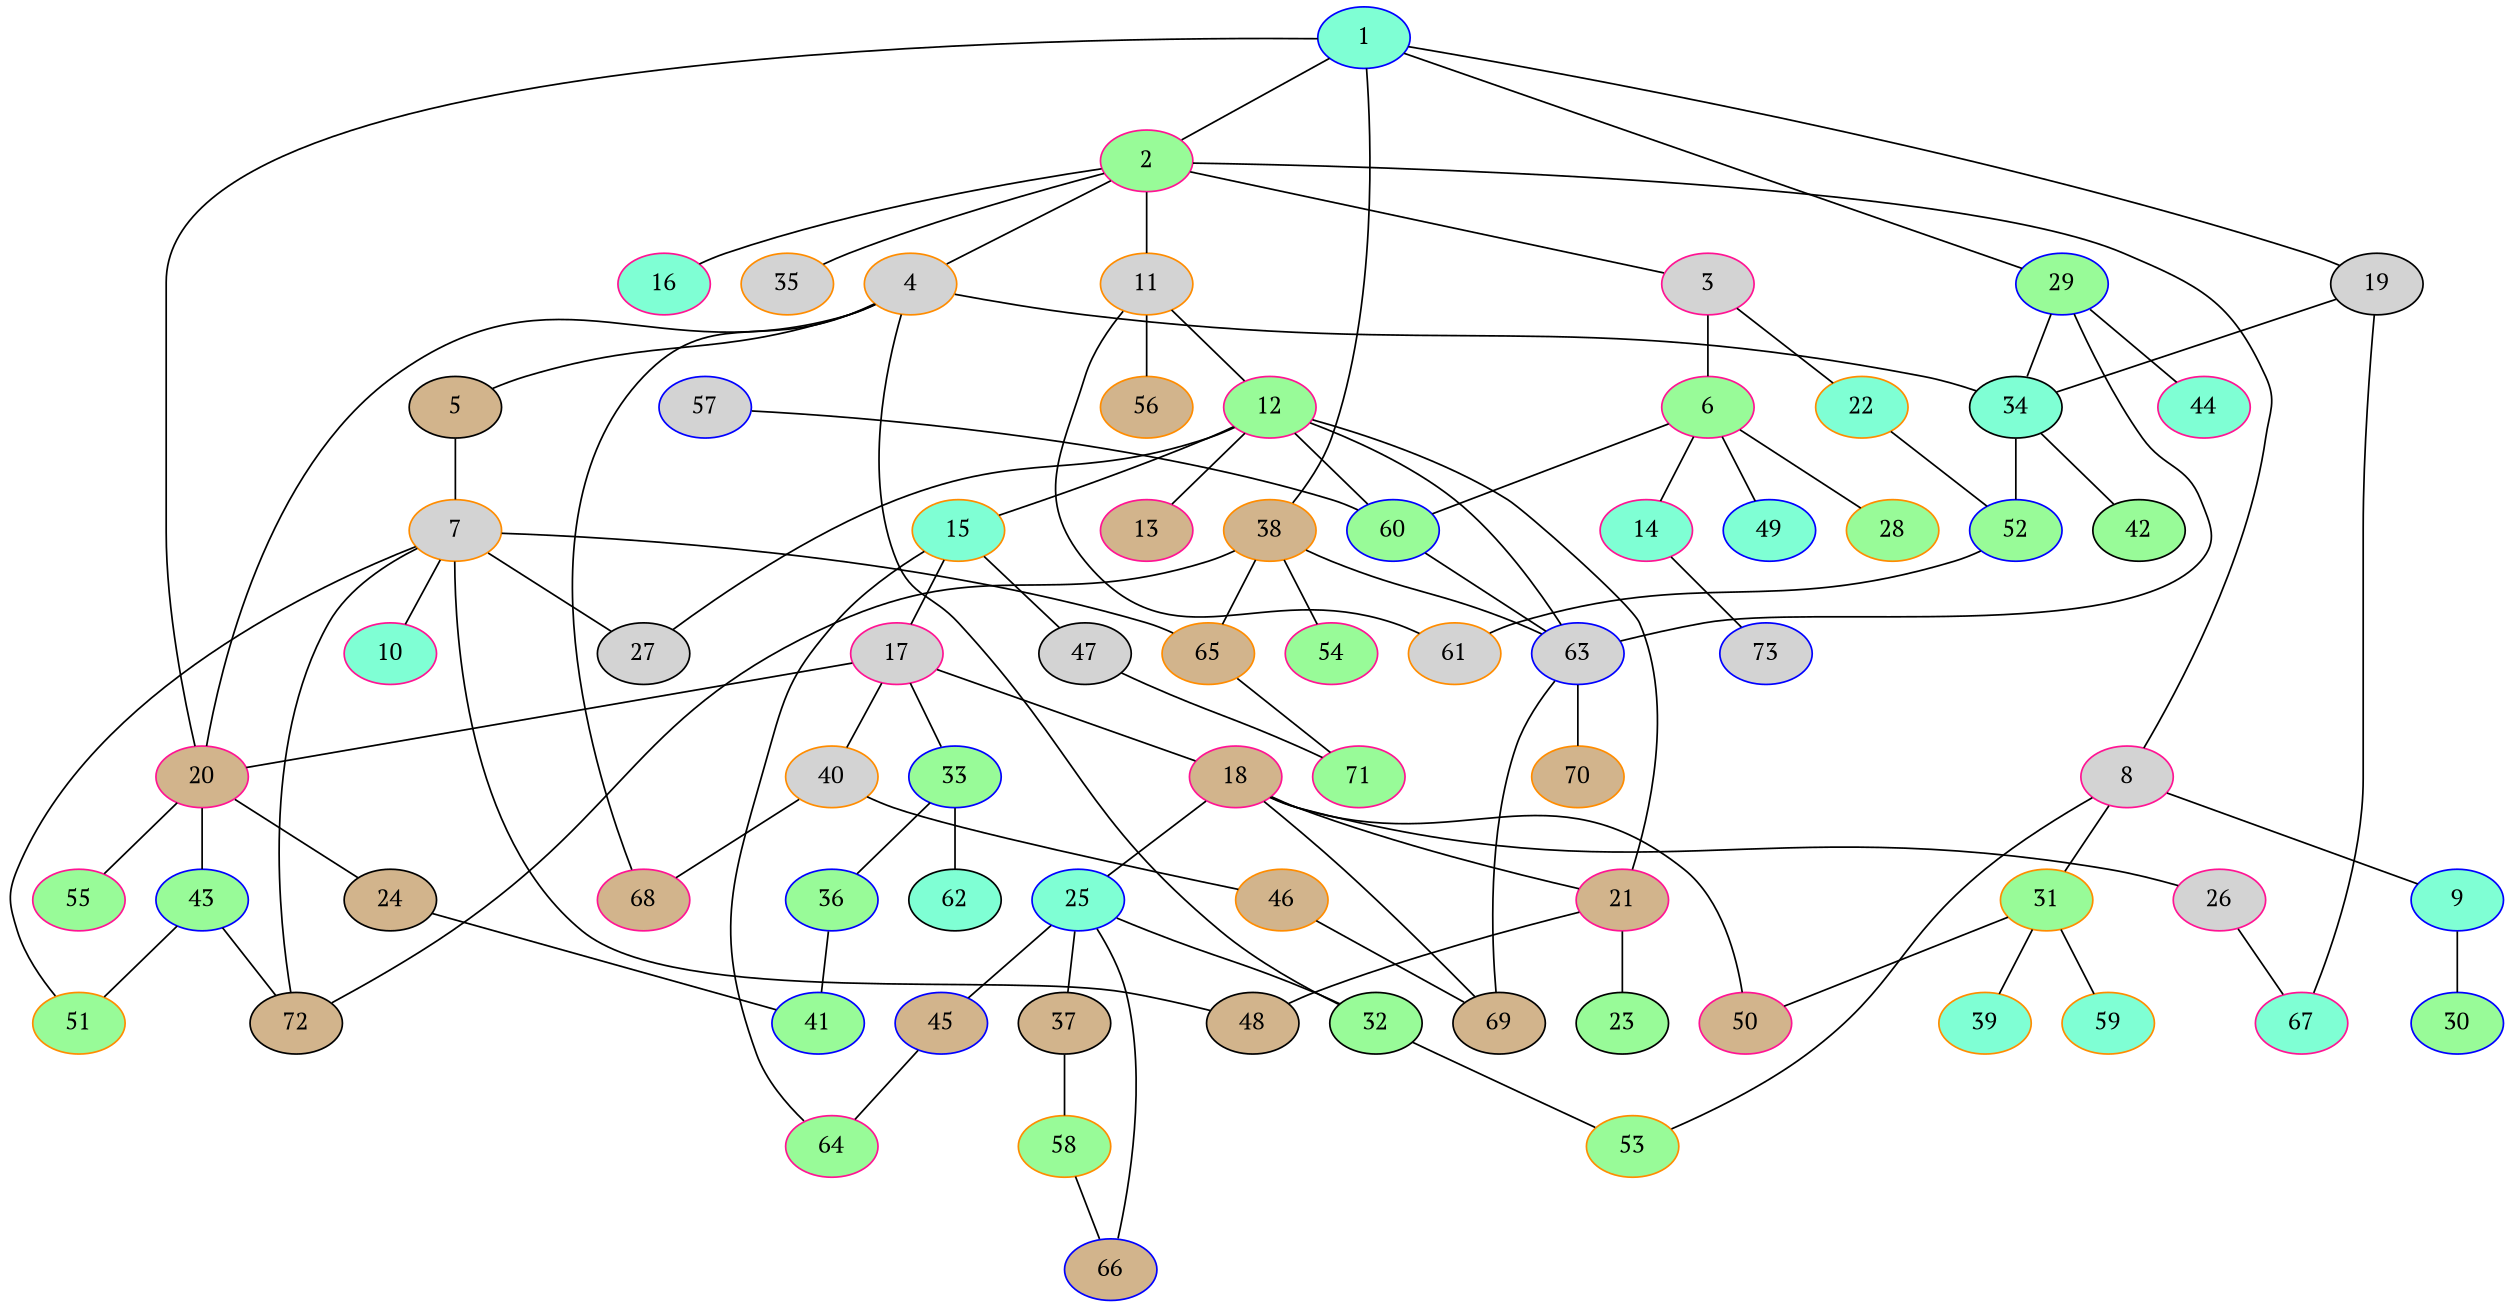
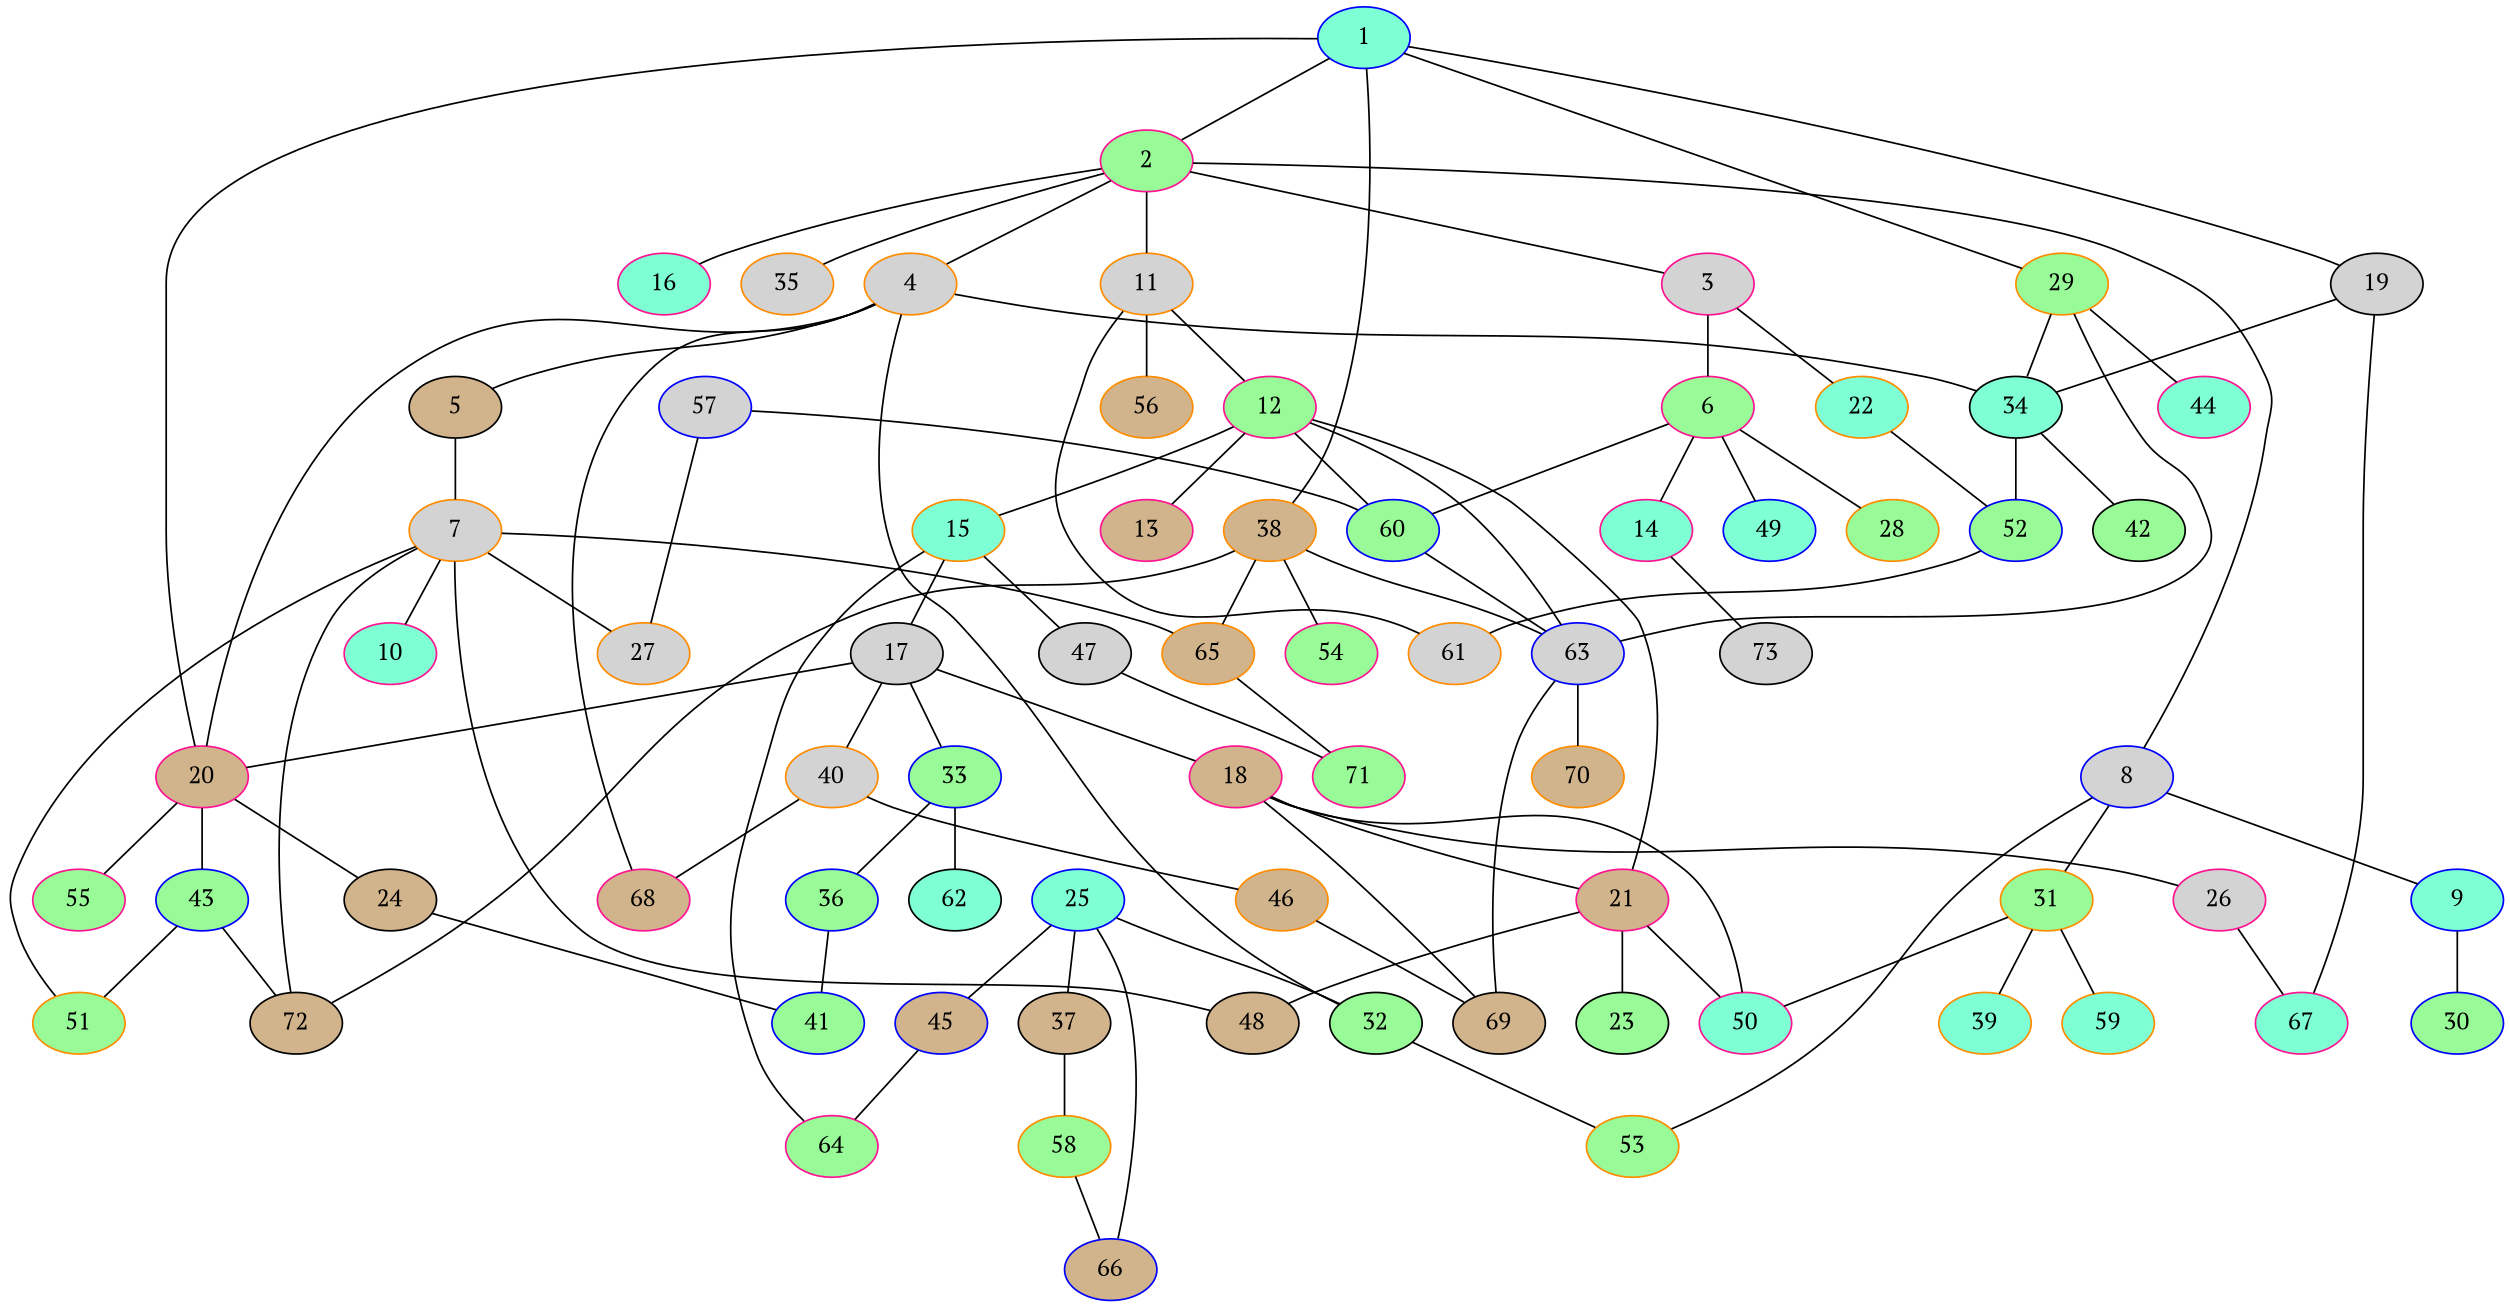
node "29": color blue -> darkorange
edge "12" -- "27": now "57" -- "27"
node "27": color black -> darkorange
node "17": color deeppink -> black
node "73": color blue -> black
node "8": color deeppink -> blue
edge "18" -- "25": removed
edge "21" -- "50": added
node "50": fillcolor tan -> aquamarine
